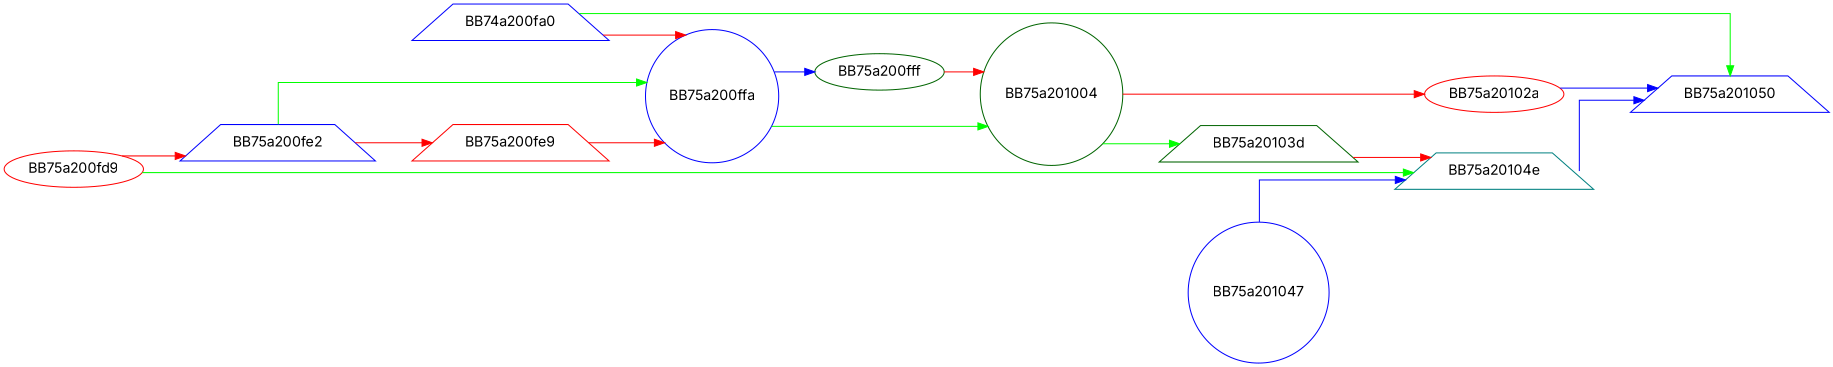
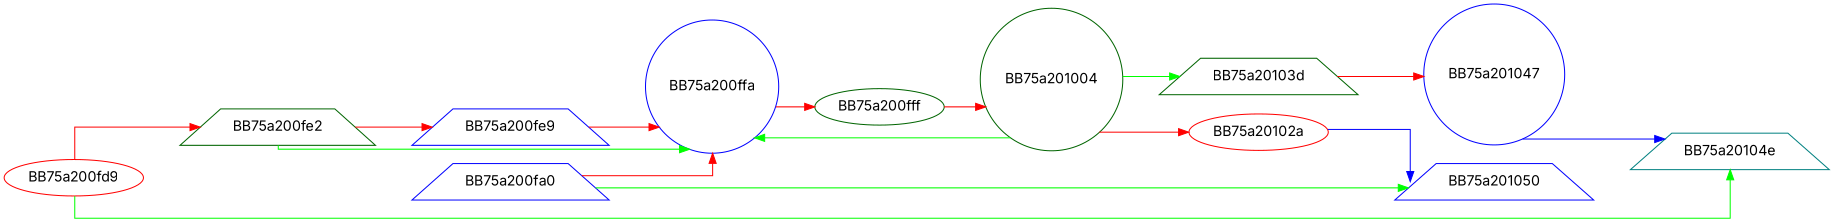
node "BB74a200fa0": label "BB74a200fa0" -> "BB75a200fa0"
edge "BB75a200ffa" -> "BB75a200fff": color blue -> red
edge "BB75a20104e" -> "BB75a201050": removed
edge "BB75a200ffa" -> "BB75a201004": reversed
node "BB75a200fe2": color blue -> darkgreen
node "BB75a200fe9": color red -> blue
edge "BB75a20103d" -> "BB75a20104e": now "BB75a20103d" -> "BB75a201047"
